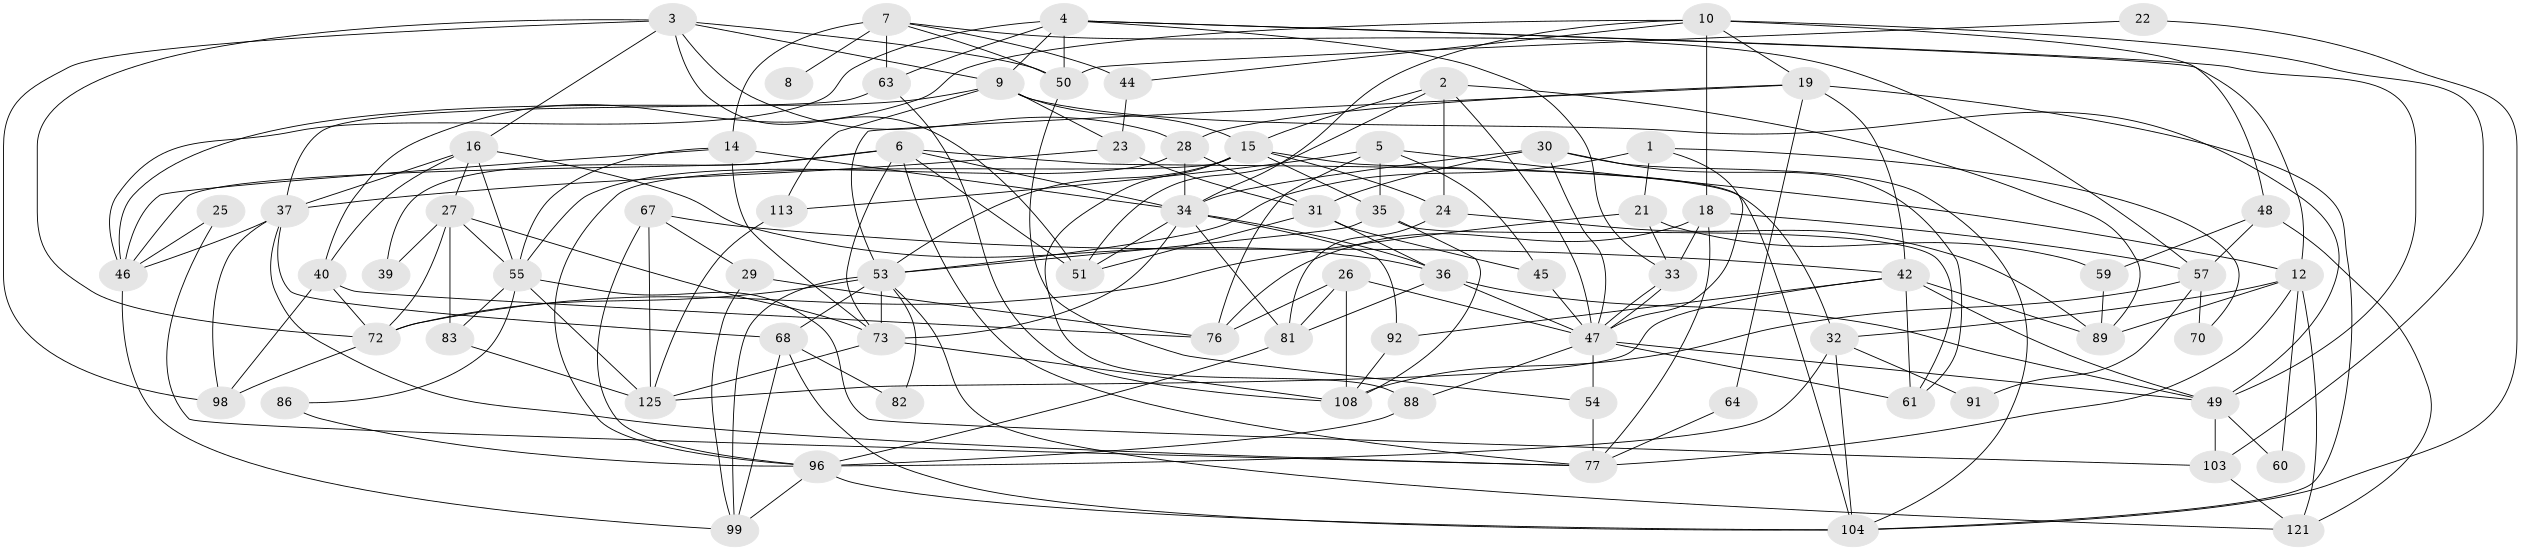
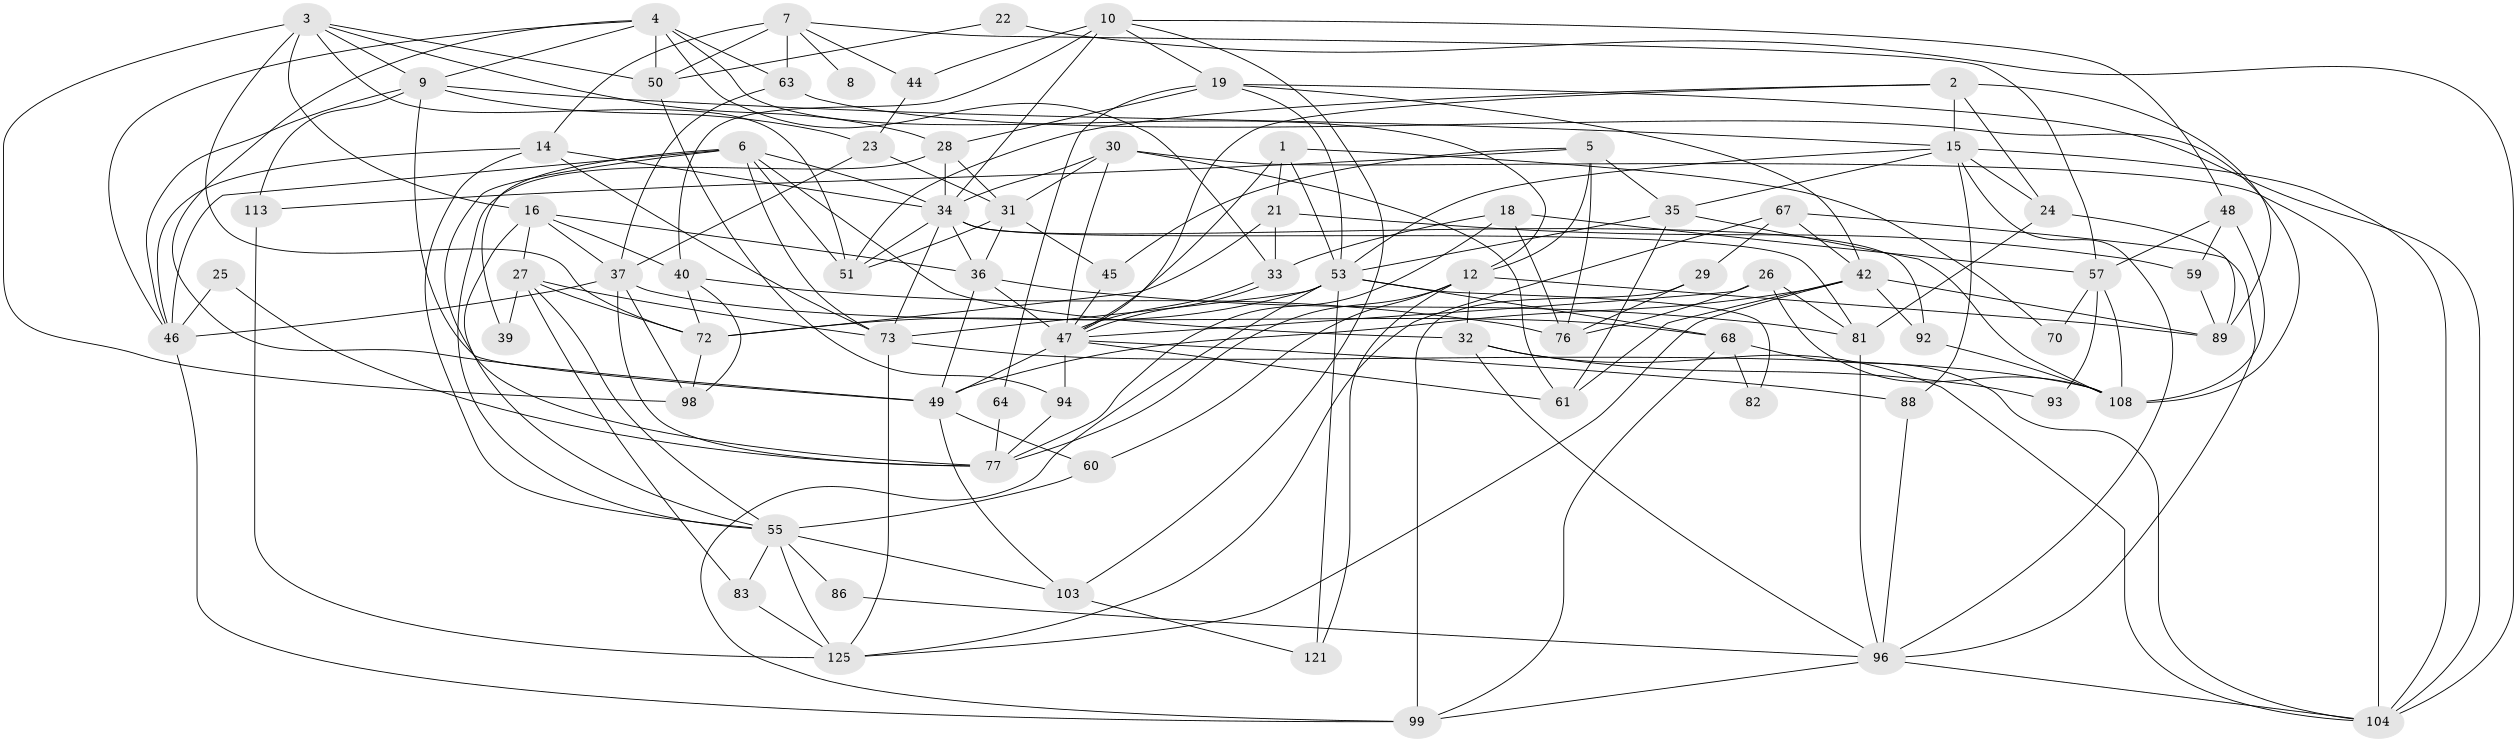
edge "10" -- "18": removed
edge "48" -- "121": now "48" -- "108"
node "54": label "54" -> "94"
node "91": label "91" -> "93"
edge "60" -- "55": added
